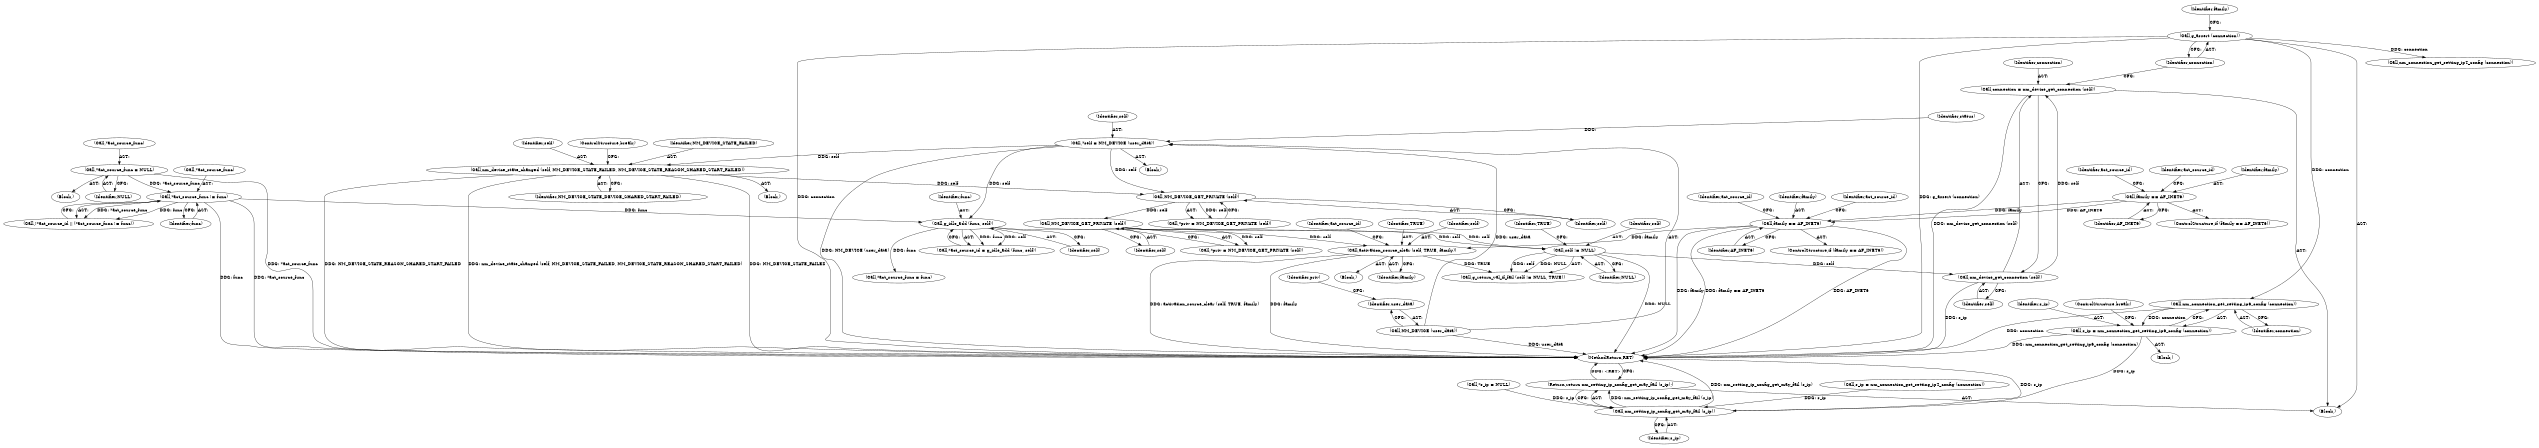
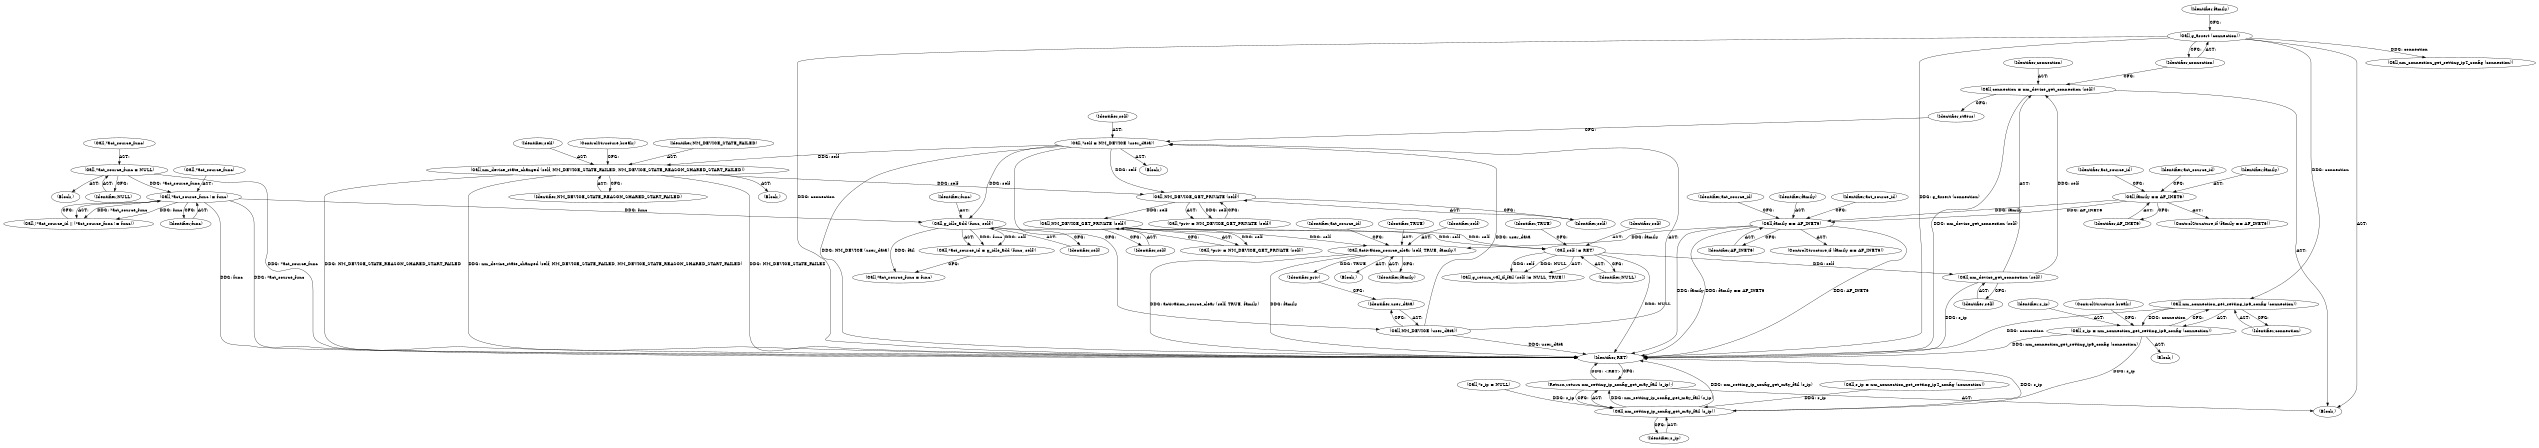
edge "(Identifier,status)" -> "(Call,*self = NM_DEVICE (user_data))": label "DDG: " -> "CFG: "
edge "(Call,connection = nm_device_get_connection (self))" -> "(Call,nm_device_get_connection (self))": now "(Call,connection = nm_device_get_connection (self))" -> "(Identifier,status)"
node "(Identifier,NM_DEVICE_STATE_DEVICE_SHARED_START_FAILED)": label "(Identifier,NM_DEVICE_STATE_DEVICE_SHARED_START_FAILED)" -> "(Identifier,NM_DEVICE_STATE_REASON_SHARED_START_FAILED)"
edge "(Call,*act_source_id = g_idle_add (func, self))" -> "(Call,g_idle_add (func, self))": now "(Call,*act_source_id = g_idle_add (func, self))" -> "(Call,*act_source_func = func)"
edge "(Call,g_idle_add (func, self))" -> "(Call,*act_source_func = func)": label "DDG: func" -> "DDG: fail"
node "(Call,self != NULL)": label "(Call,self != NULL)" -> "(Call,self != RET)"
edge "(Call,activation_source_clear (self, TRUE, family))" -> "(Call,g_return_val_if_fail (self != NULL, TRUE))": now "(Call,activation_source_clear (self, TRUE, family))" -> "(Identifier,priv)"
edge "(Call,*self = NM_DEVICE (user_data))" -> "(Call,NM_DEVICE (user_data))": added, label "CFG:"
node "(MethodReturn,RET)": label "(MethodReturn,RET)" -> "(Identifier,RET)"
